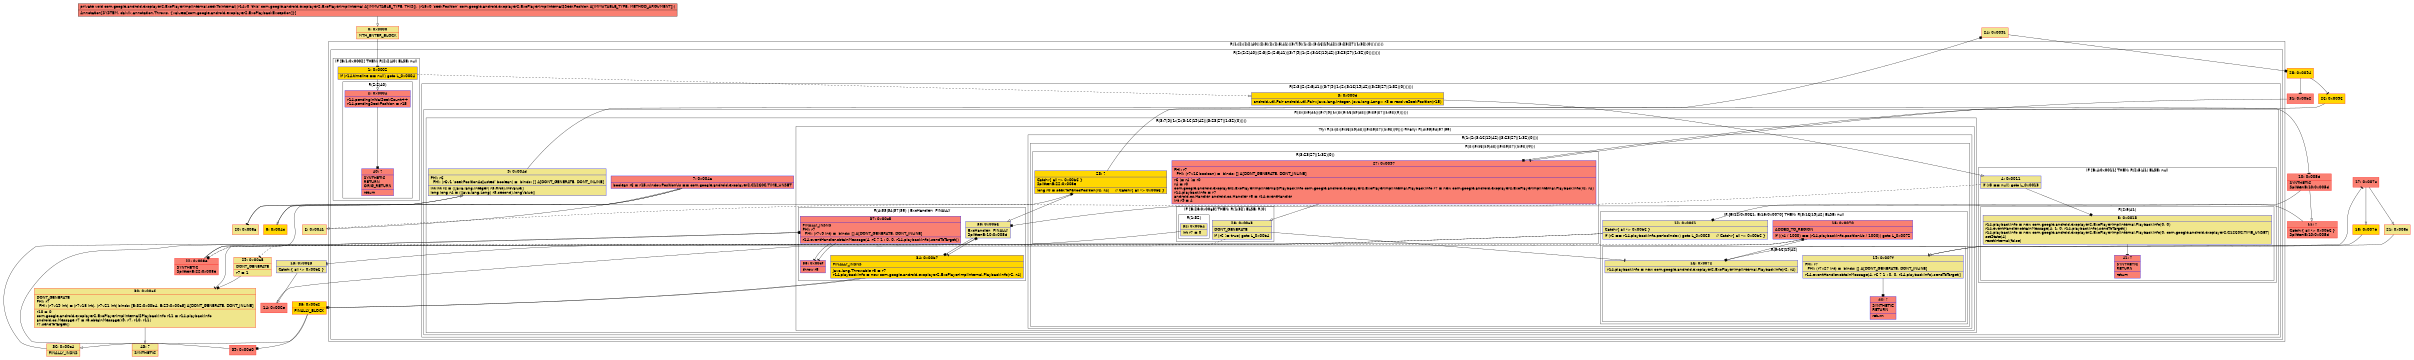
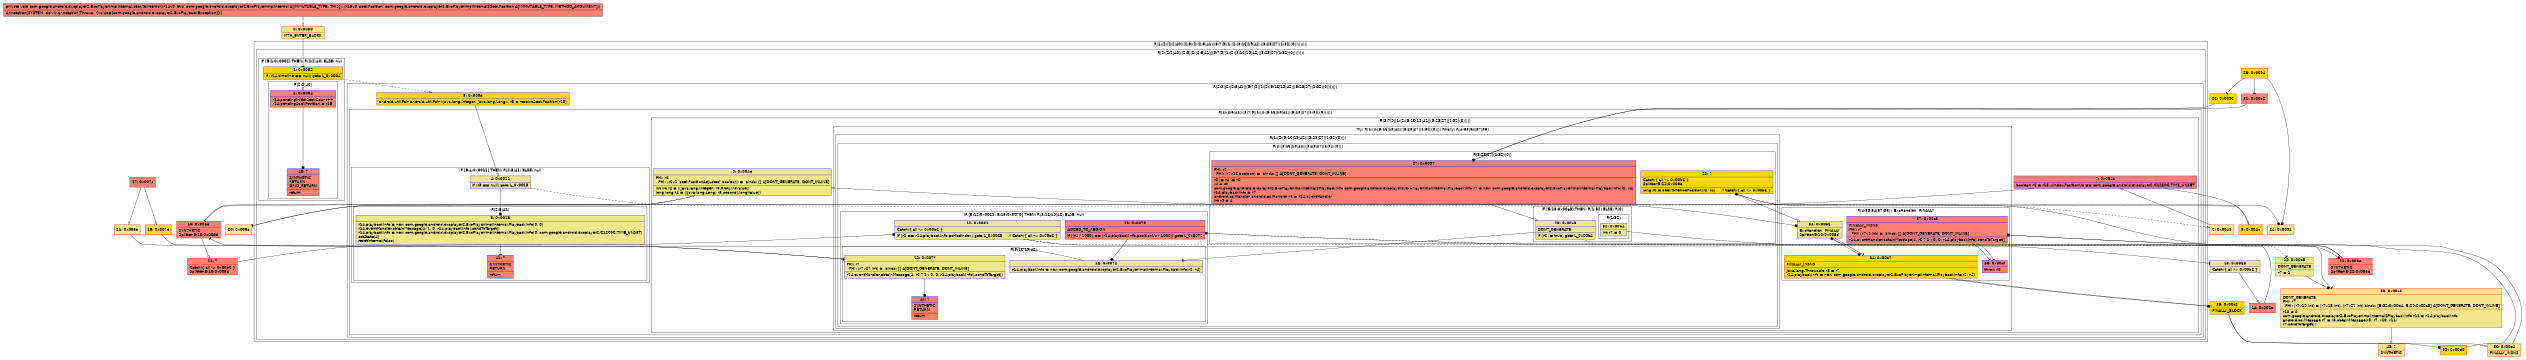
edge "24: 0x0091" -> "25: 0x0094": reversed
edge "16: 0x0072" -> "17: 0x007c": now "16: 0x0072" -> "10: 0x005d"
node "34: 0x00b7": color blue -> red
node "39: 0x00d0": fillcolor salmon -> gold
